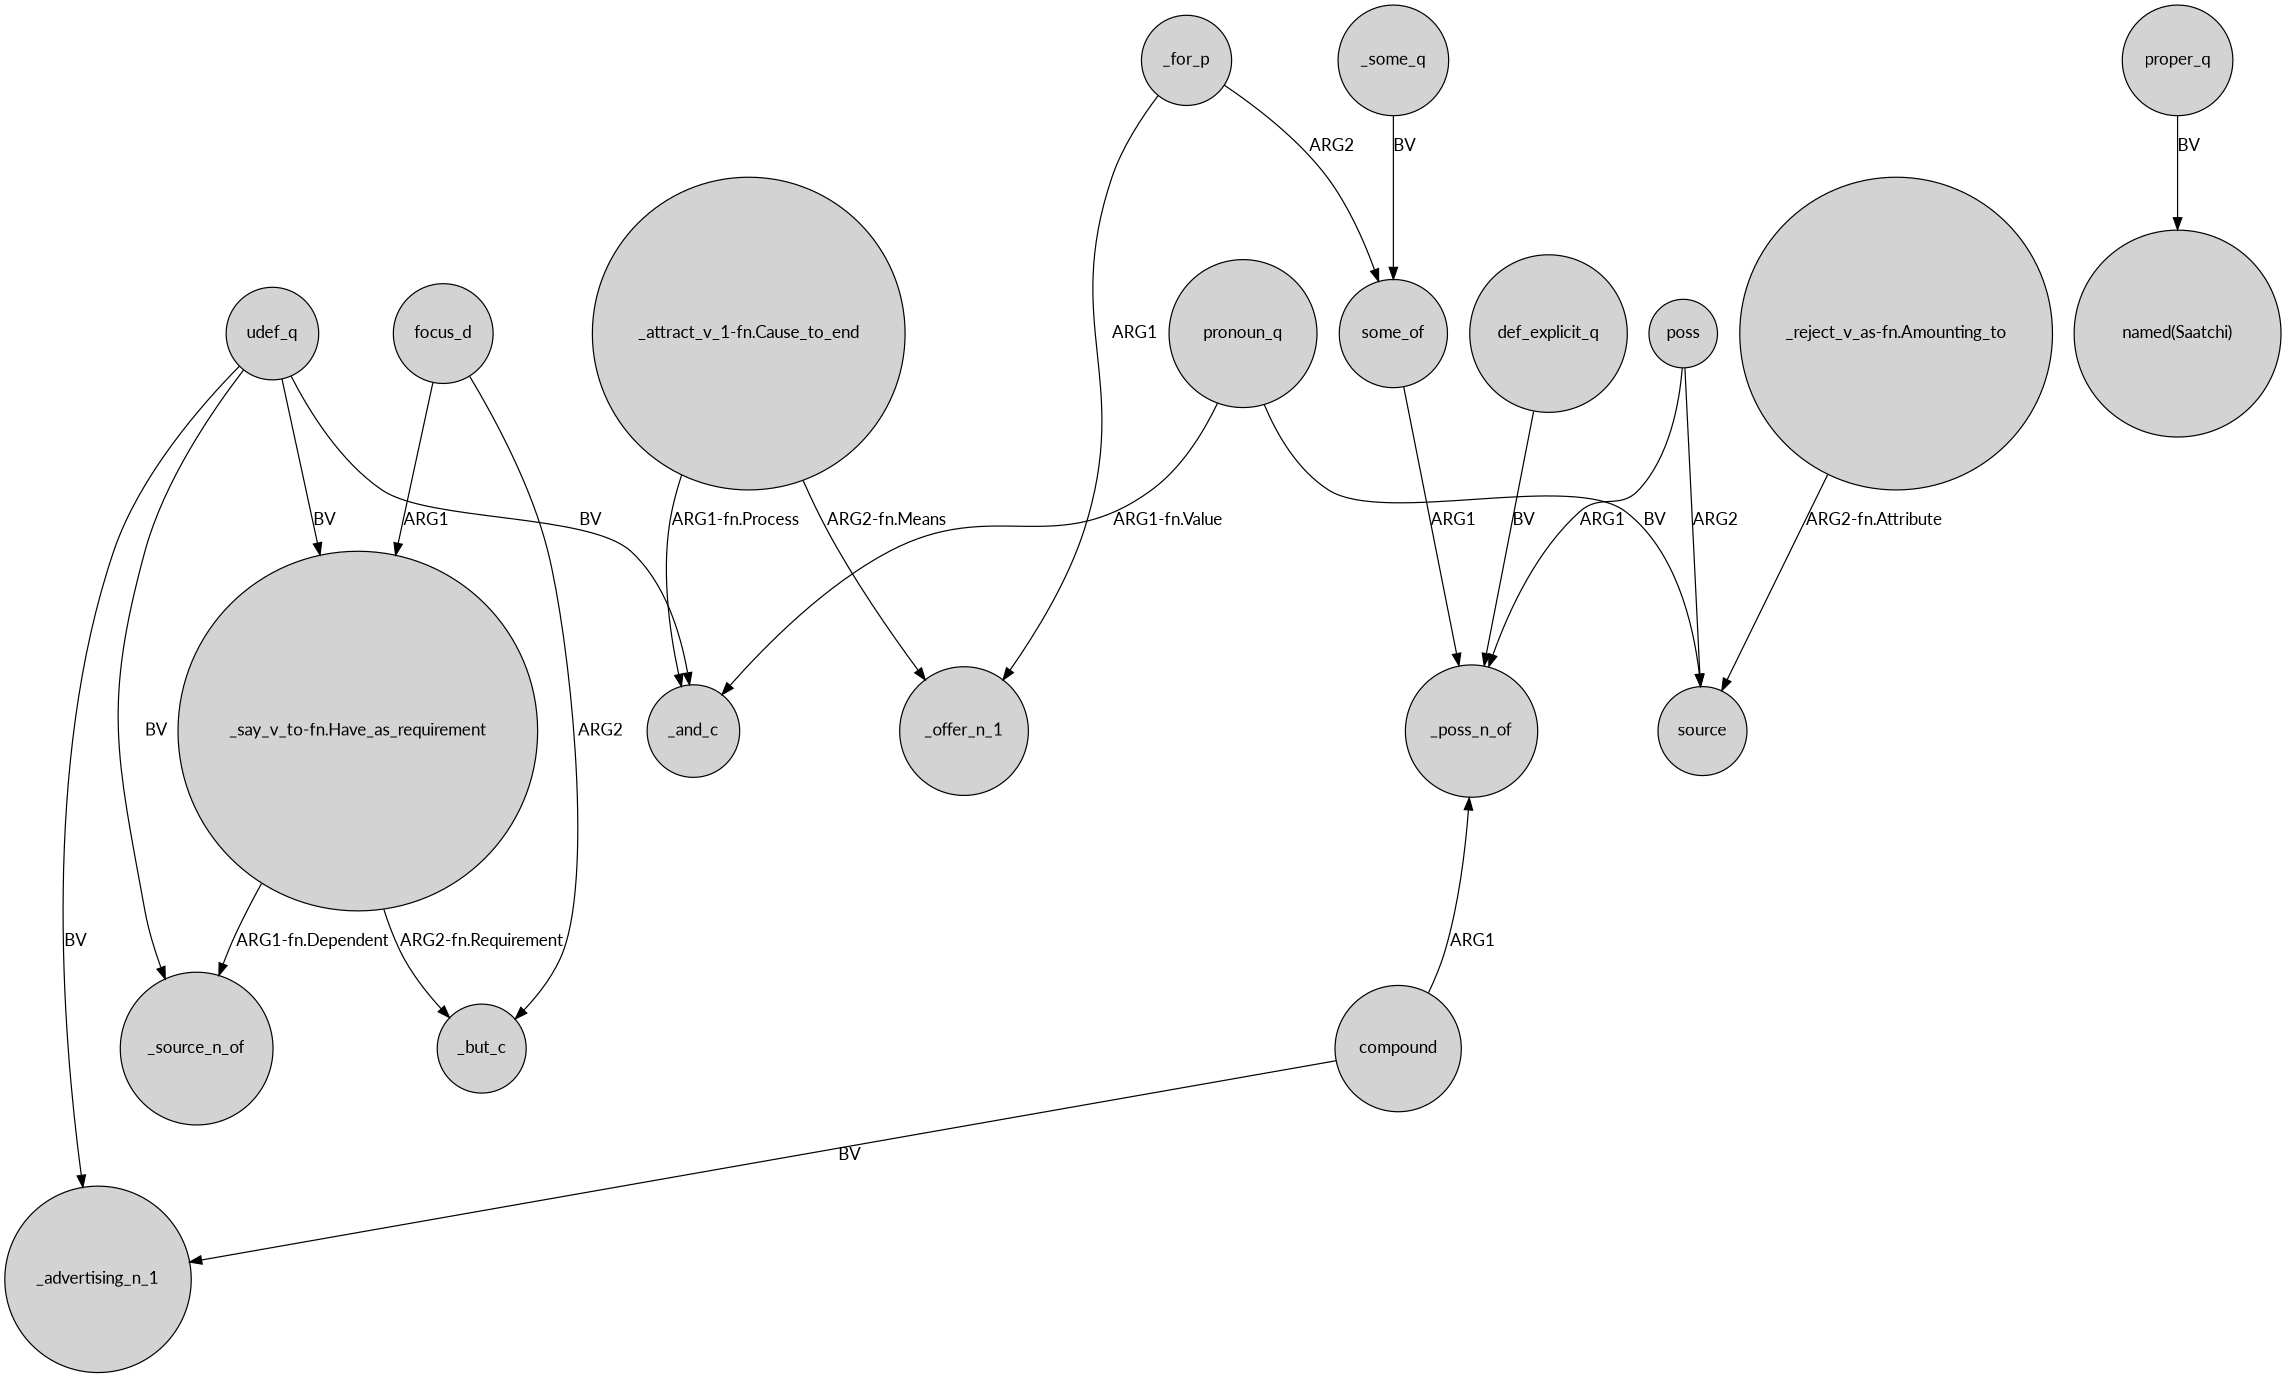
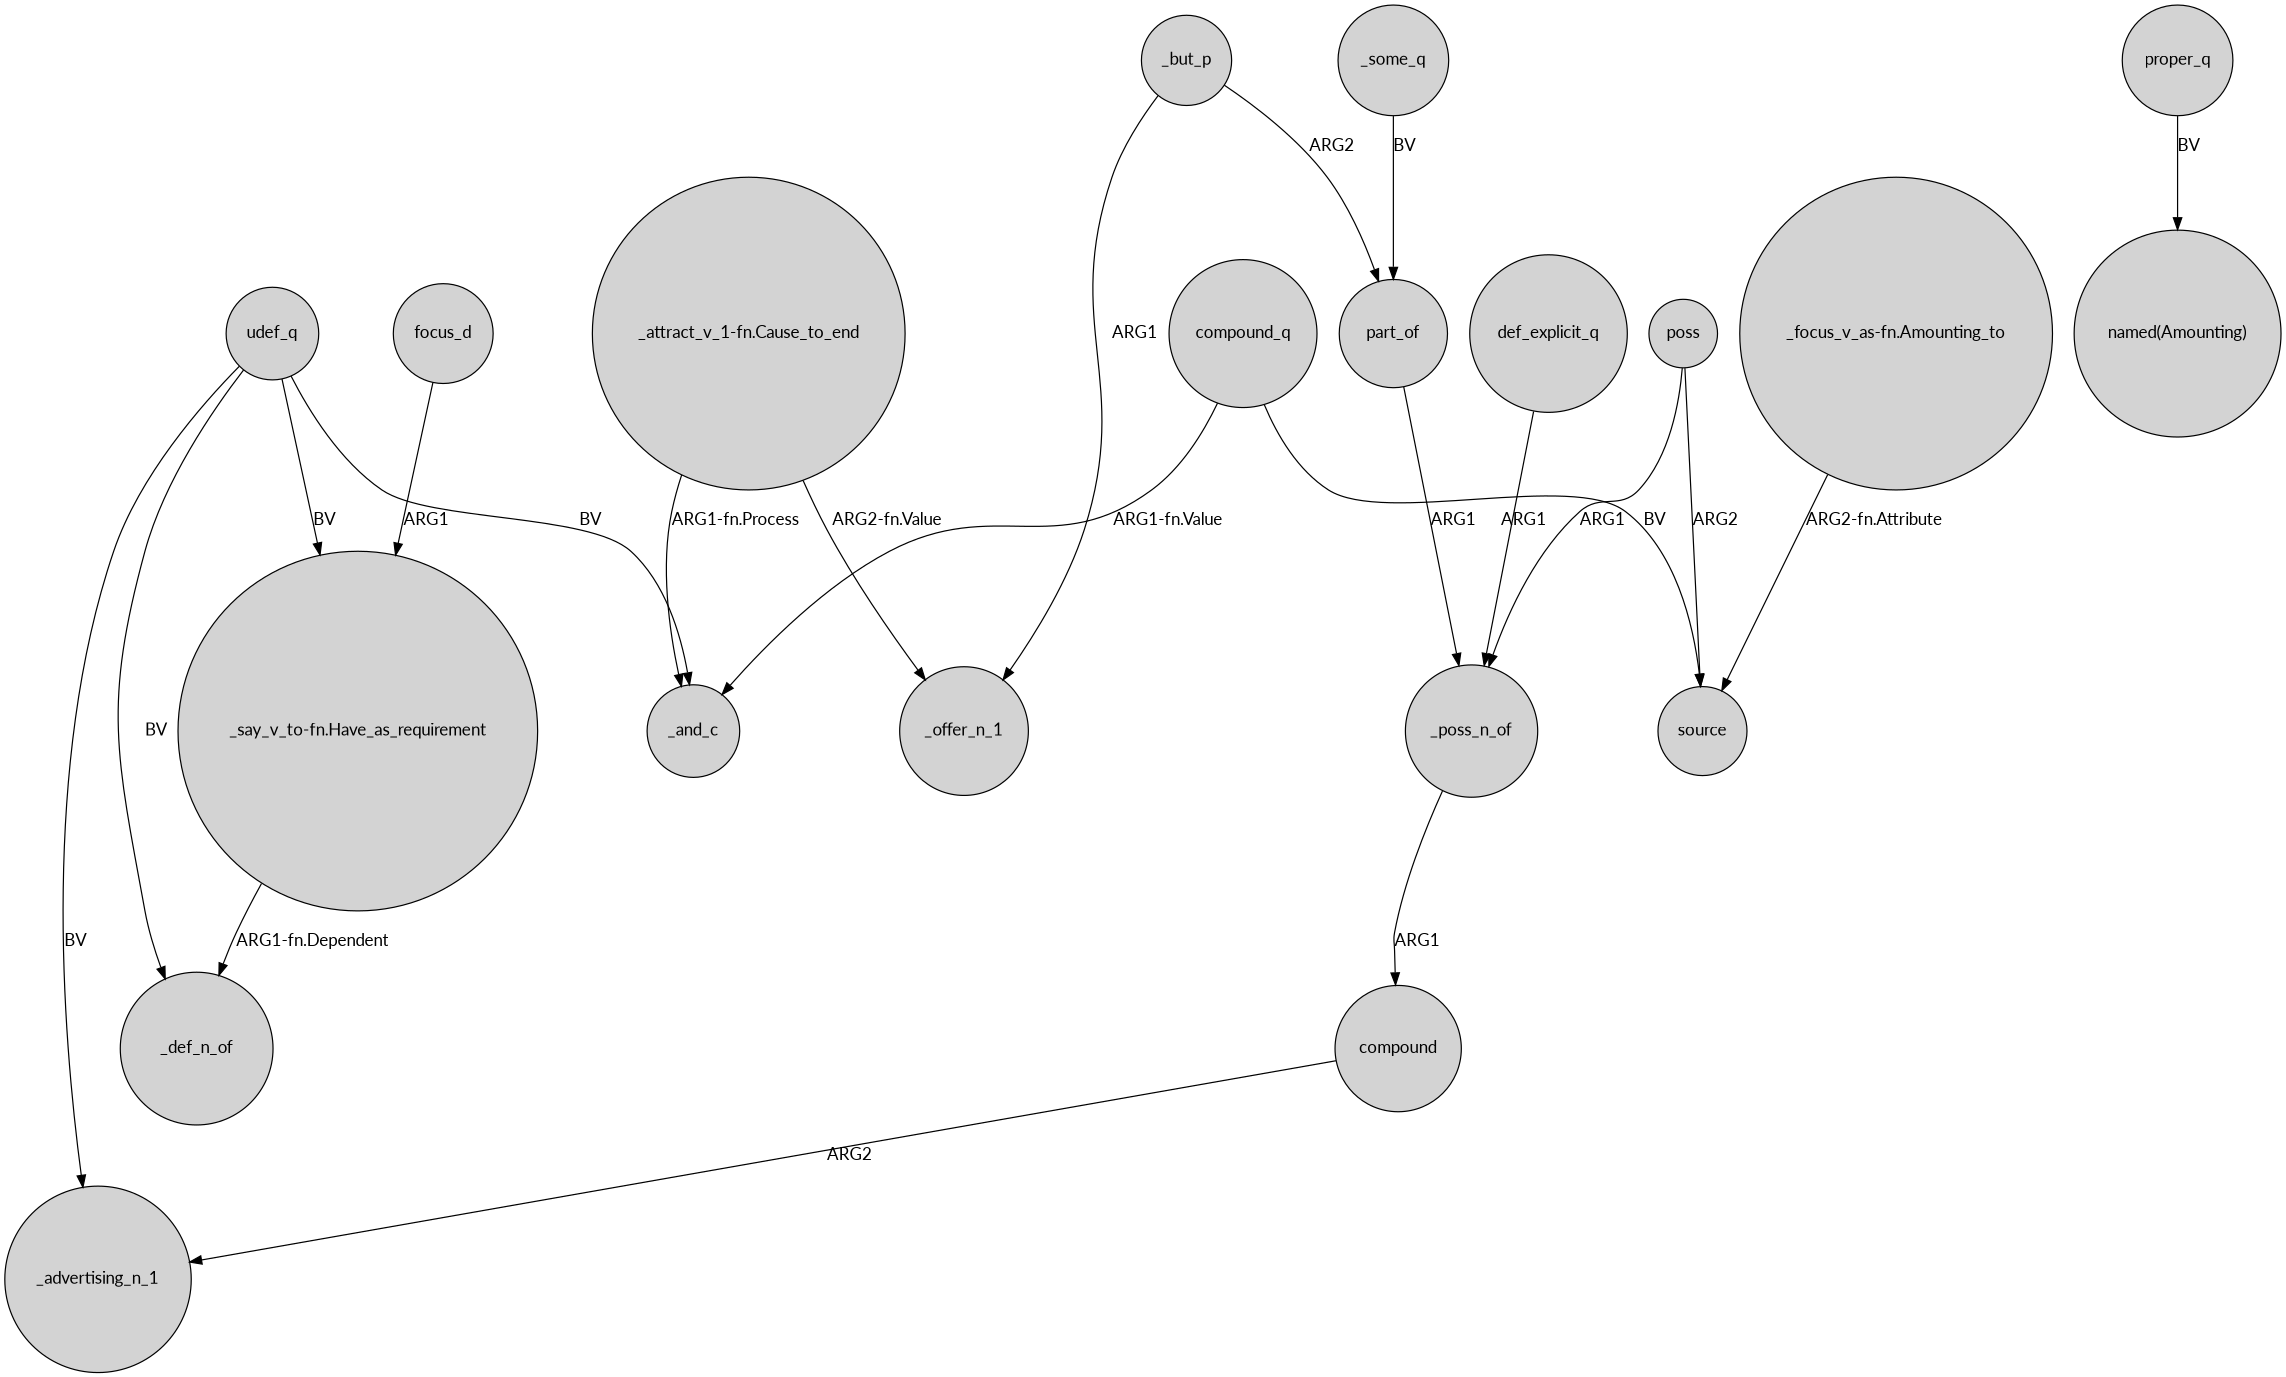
node "_for_p": label "_for_p" -> "_but_p"
node "pronoun_q": label "pronoun_q" -> "compound_q"
node "some_of": label "some_of" -> "part_of"
node "_reject_v_as-fn.Amounting_to": label "_reject_v_as-fn.Amounting_to" -> "_focus_v_as-fn.Amounting_to"
node "named(Saatchi)": label "named(Saatchi)" -> "named(Amounting)"
edge "_attract_v_1-fn.Cause_to_end" -> "_offer_n_1": label "ARG2-fn.Means" -> "ARG2-fn.Value"
edge "def_explicit_q" -> "_poss_n_of": label "BV" -> "ARG1"
edge "compound" -> "_poss_n_of": reversed
node "_source_n_of": label "_source_n_of" -> "_def_n_of"
node "_but_c": removed
edge "compound" -> "_advertising_n_1": label "BV" -> "ARG2"
